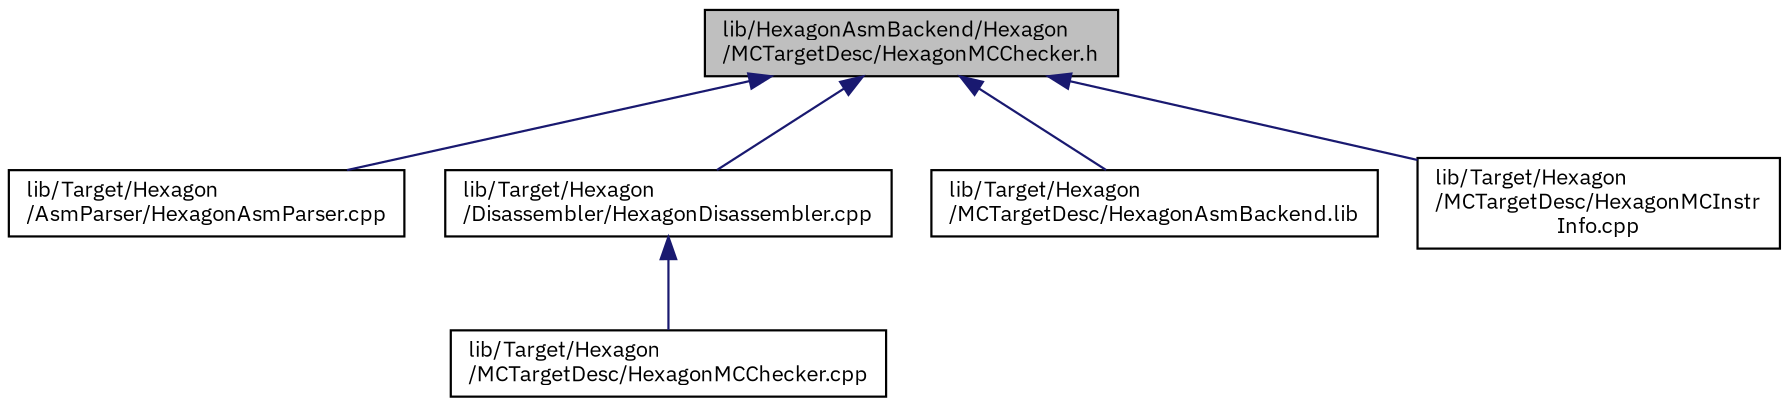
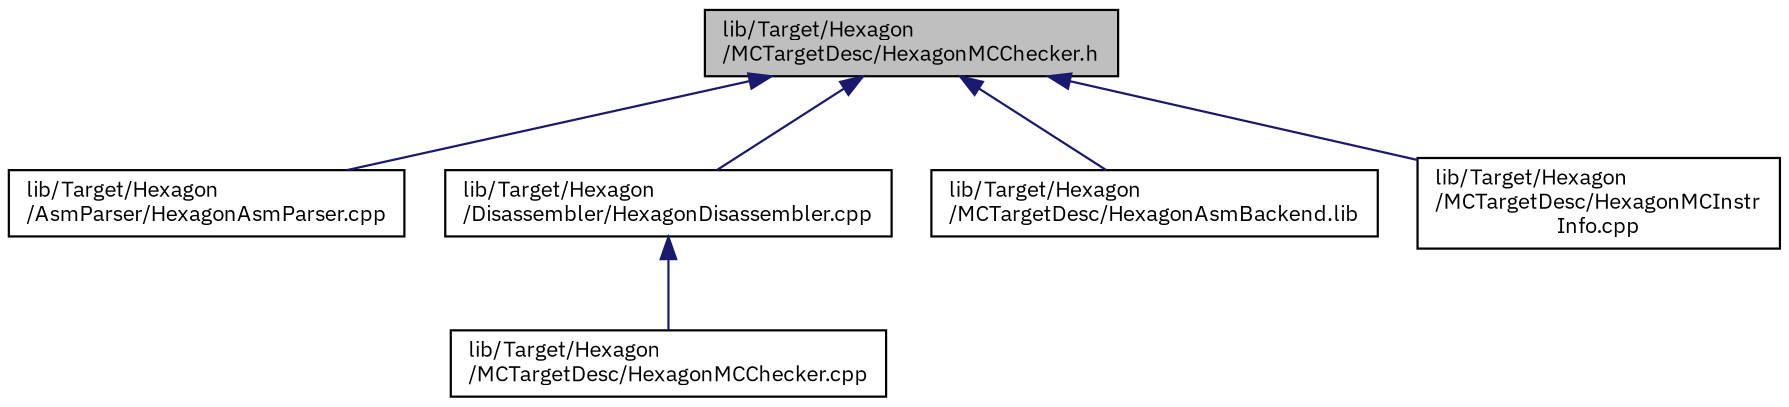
node "lib/HexagonAsmBackend/Hexagon /MCTargetDesc/HexagonMCChecker.h": label "lib/HexagonAsmBackend/Hexagon /MCTargetDesc/HexagonMCChecker.h" -> "lib/Target/Hexagon /MCTargetDesc/HexagonMCChecker.h"
